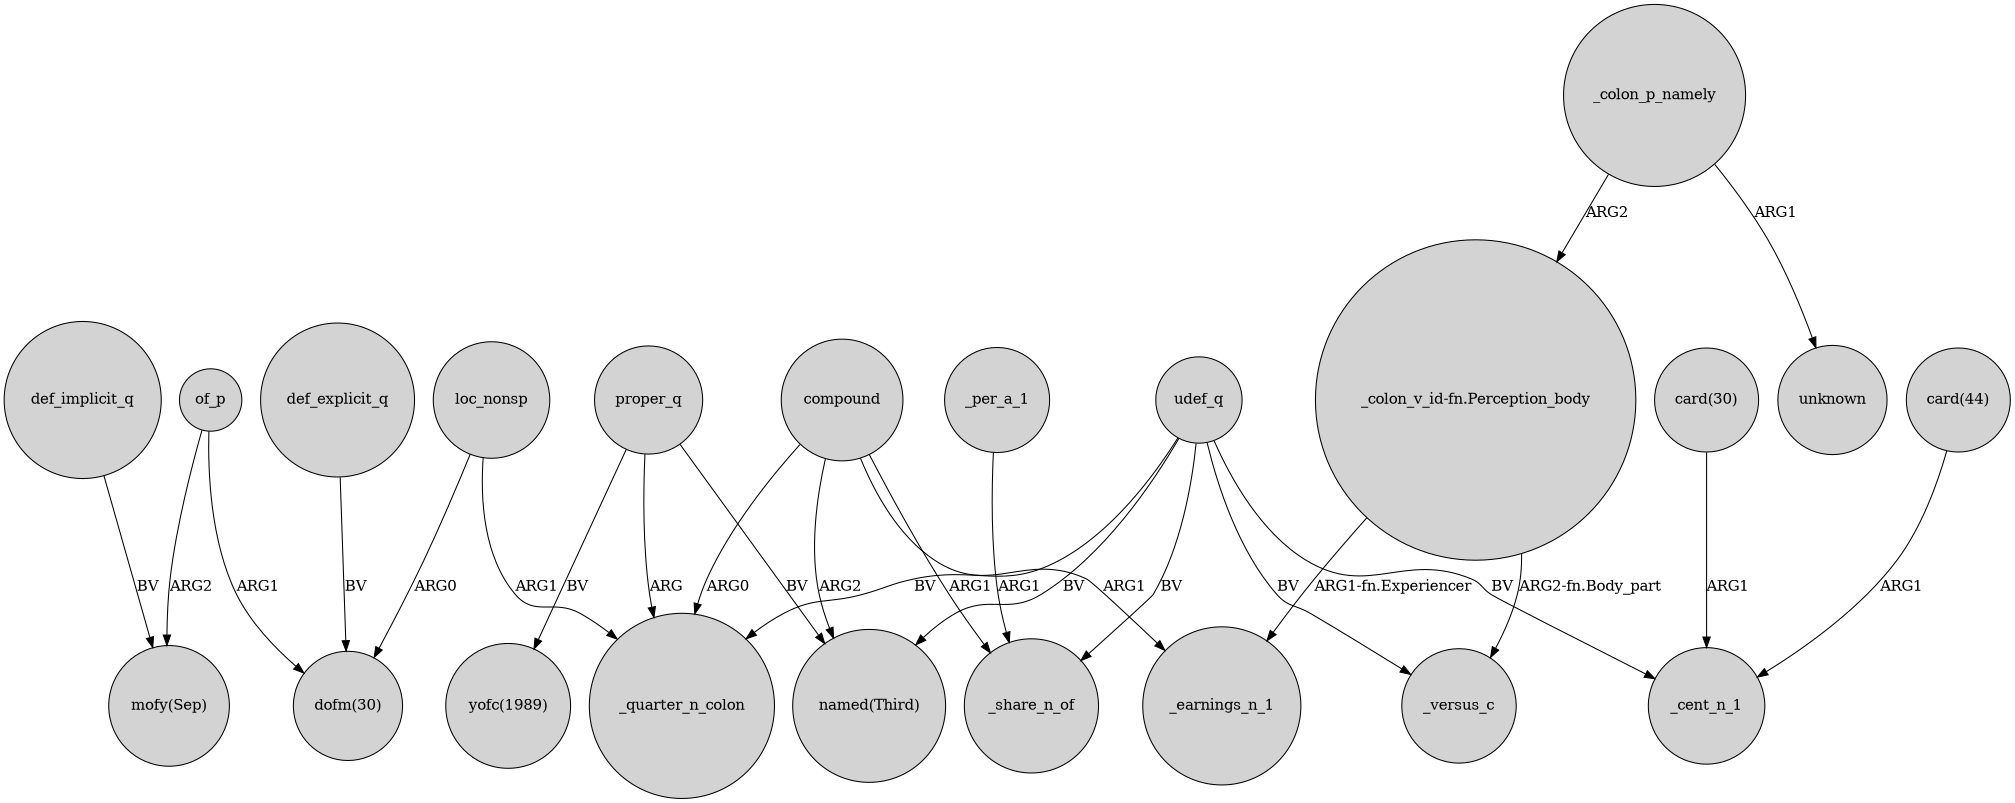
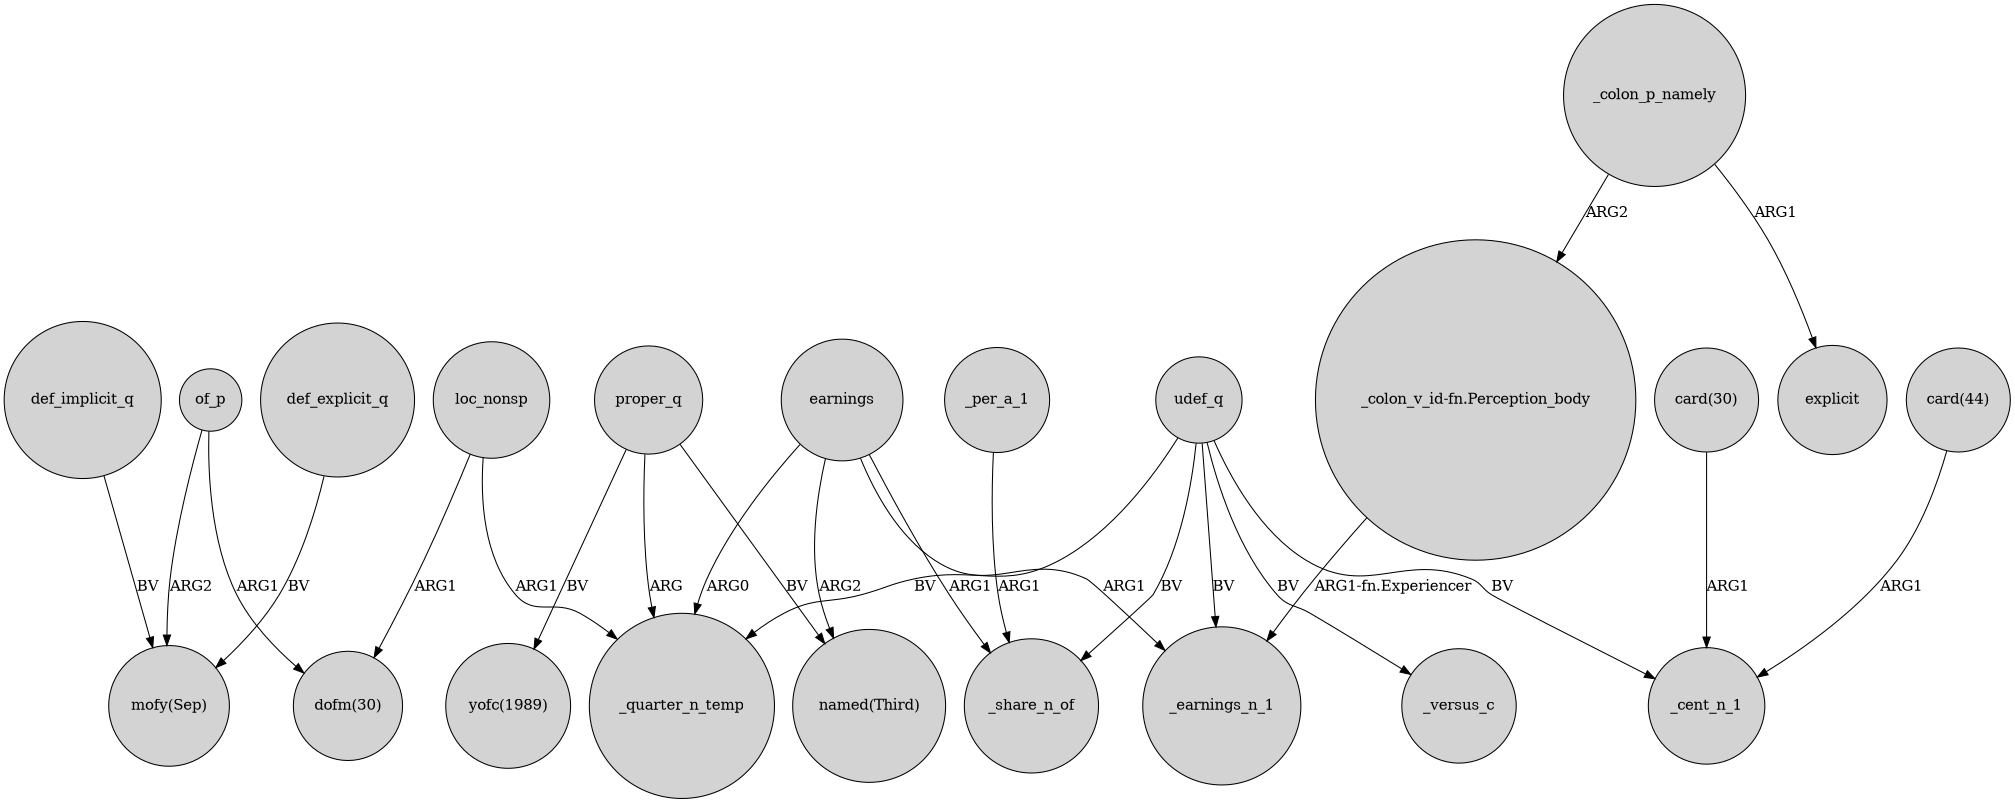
node "compound": label "compound" -> "earnings"
node "unknown": label "unknown" -> "explicit"
edge "def_explicit_q" -> "dofm(30)": now "def_explicit_q" -> "mofy(Sep)"
edge "udef_q" -> "named(Third)": now "udef_q" -> "_earnings_n_1"
edge "loc_nonsp" -> "dofm(30)": label "ARG0" -> "ARG1"
edge "_colon_v_id-fn.Perception_body" -> "_versus_c": removed, label "ARG2-fn.Body_part"
node "_quarter_n_colon": label "_quarter_n_colon" -> "_quarter_n_temp"
